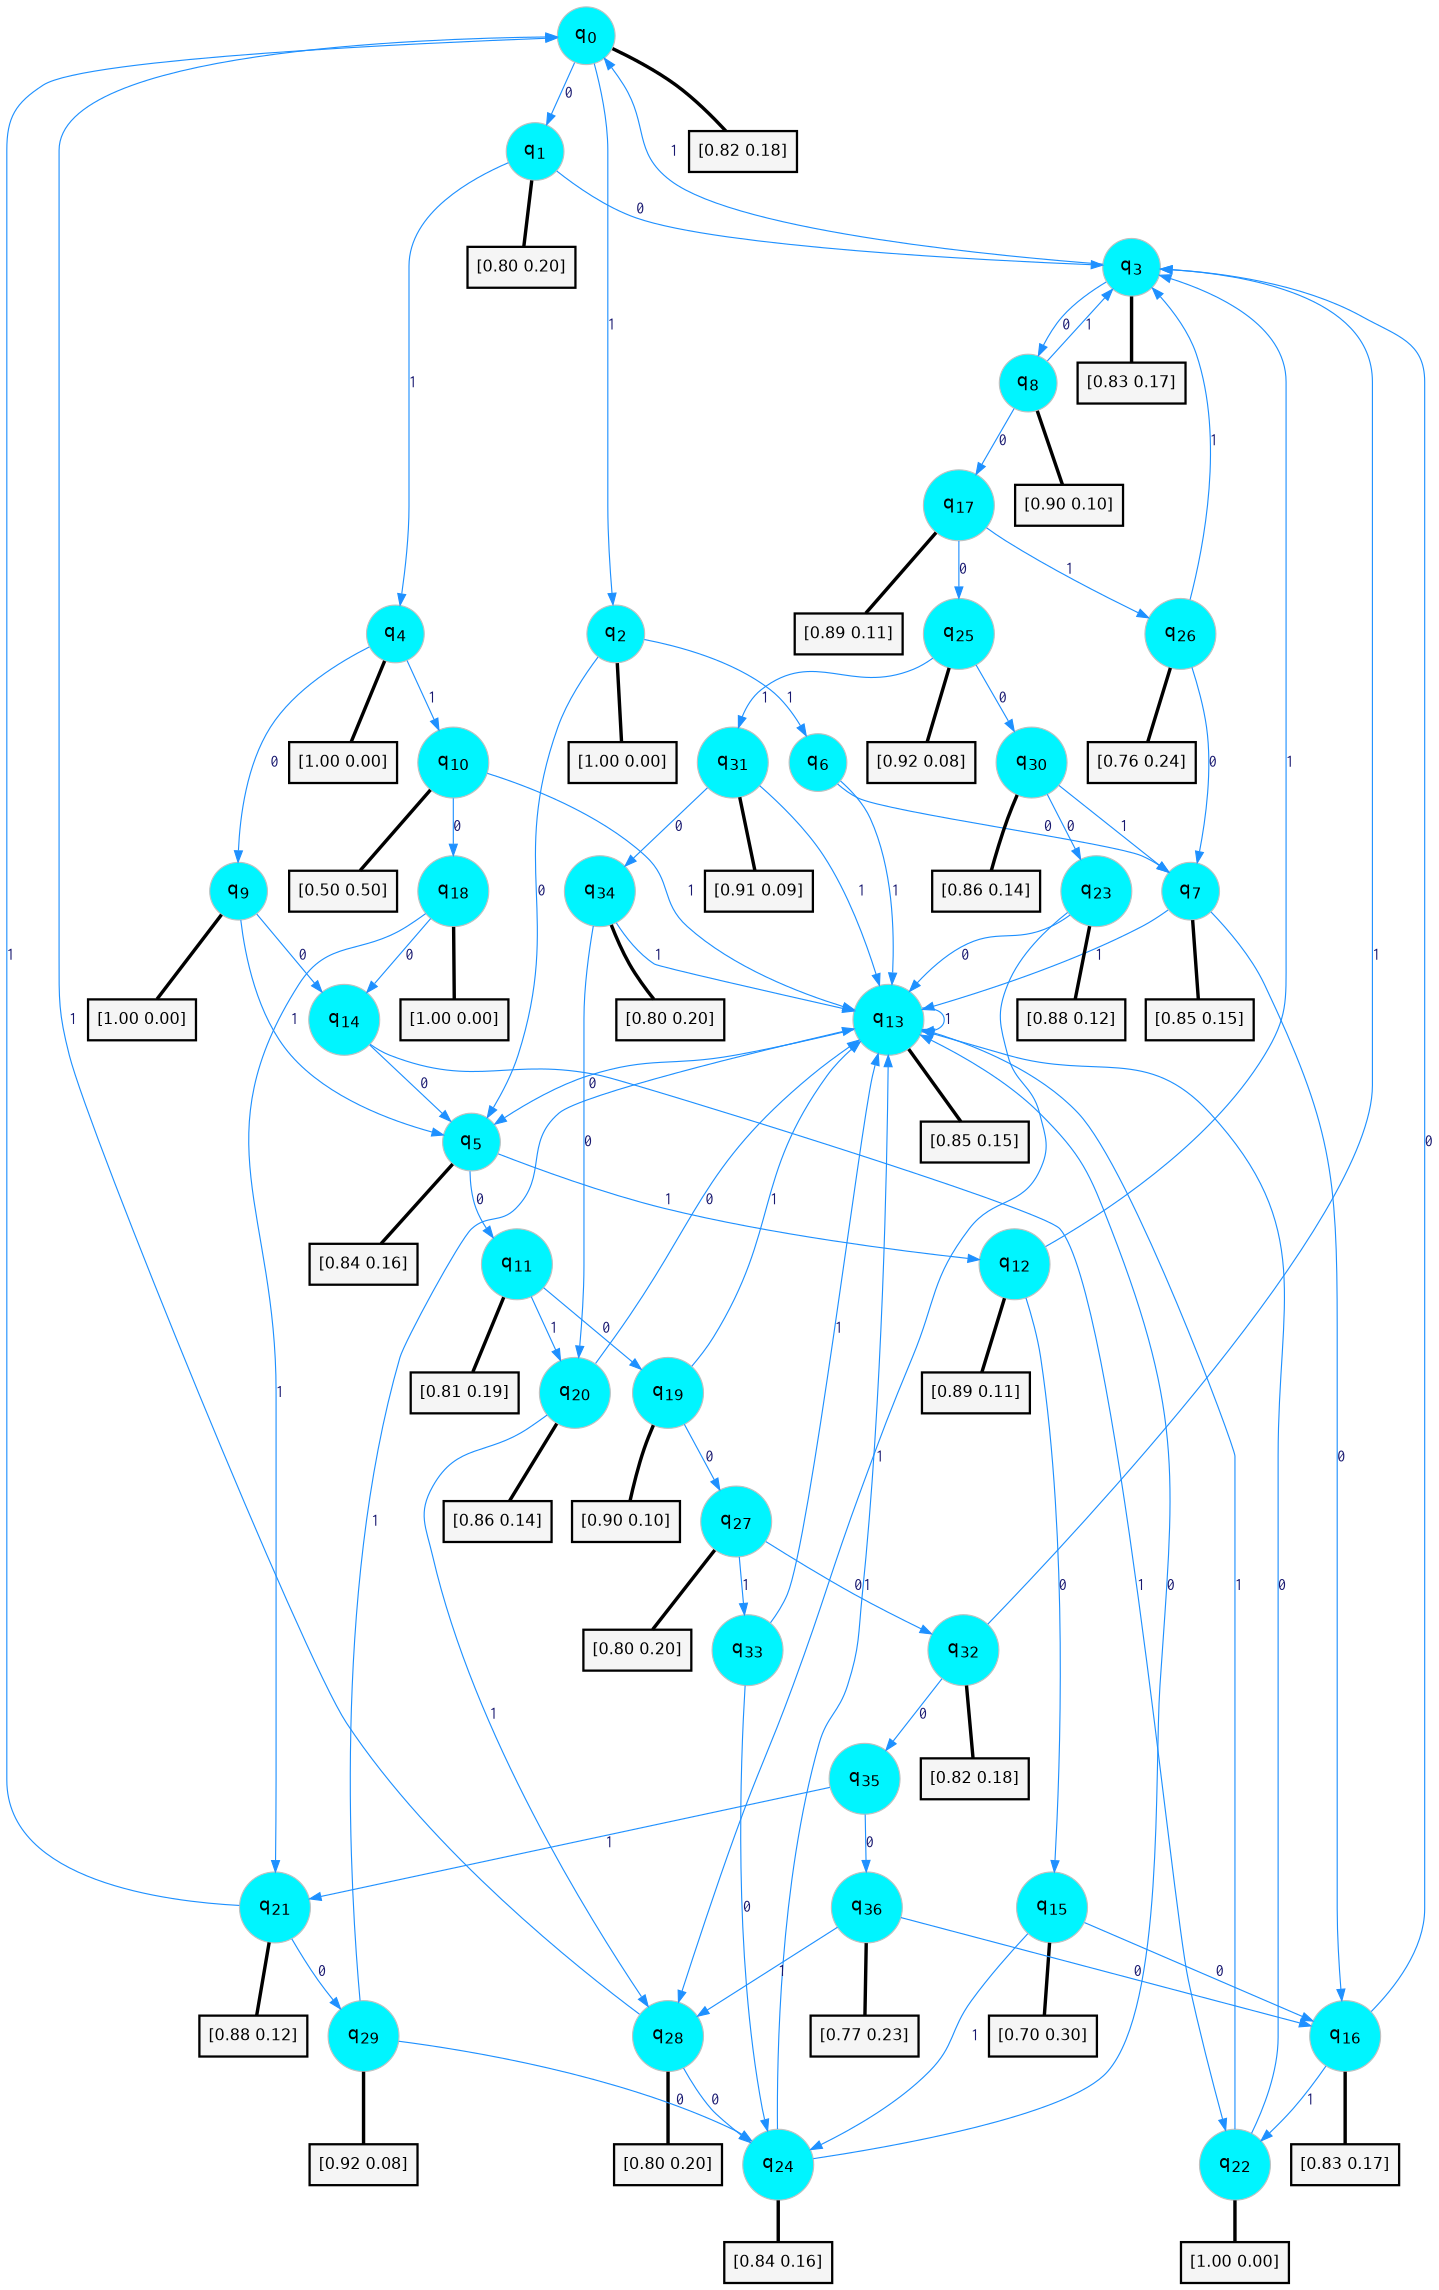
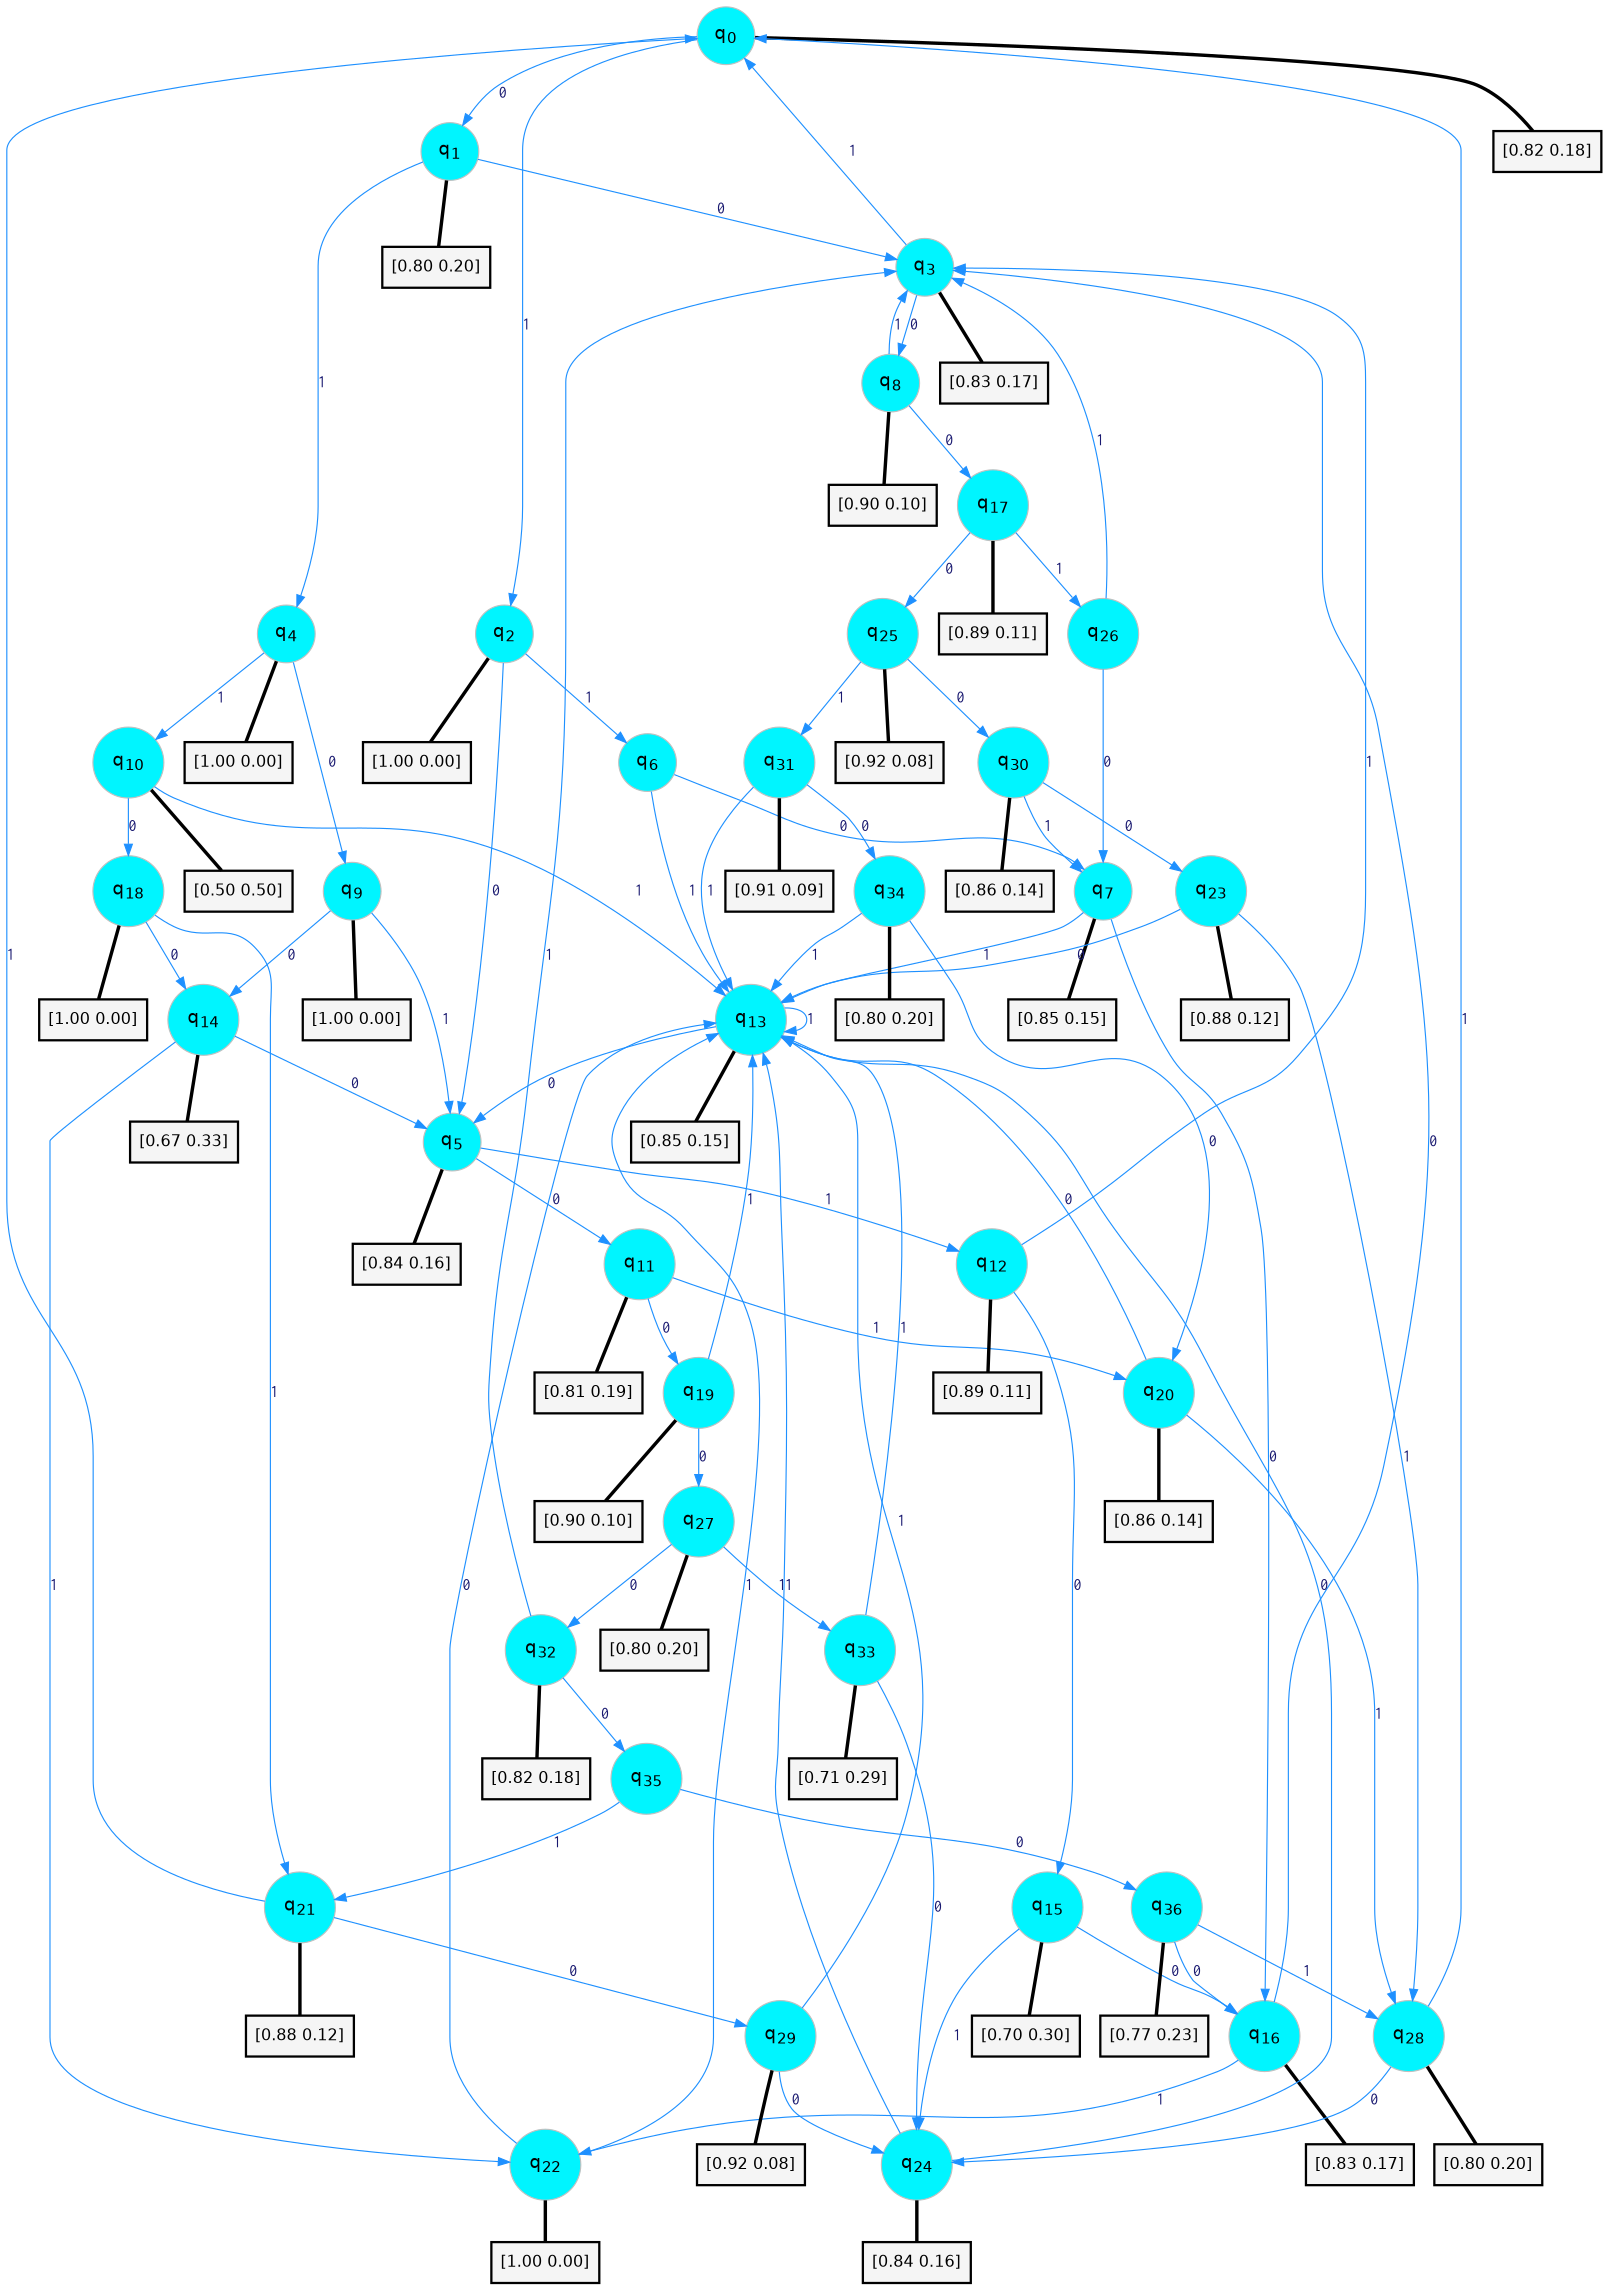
node "[0.76 0.24]": removed
node "[0.67 0.33]": added
node "[0.71 0.29]": added
